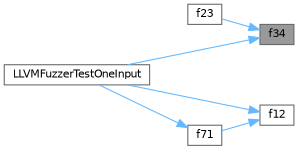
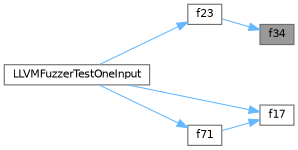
edge "LLVMFuzzerTestOneInput" -> "f34": now "LLVMFuzzerTestOneInput" -> "f23"
node "f12": label "f12" -> "f17"
